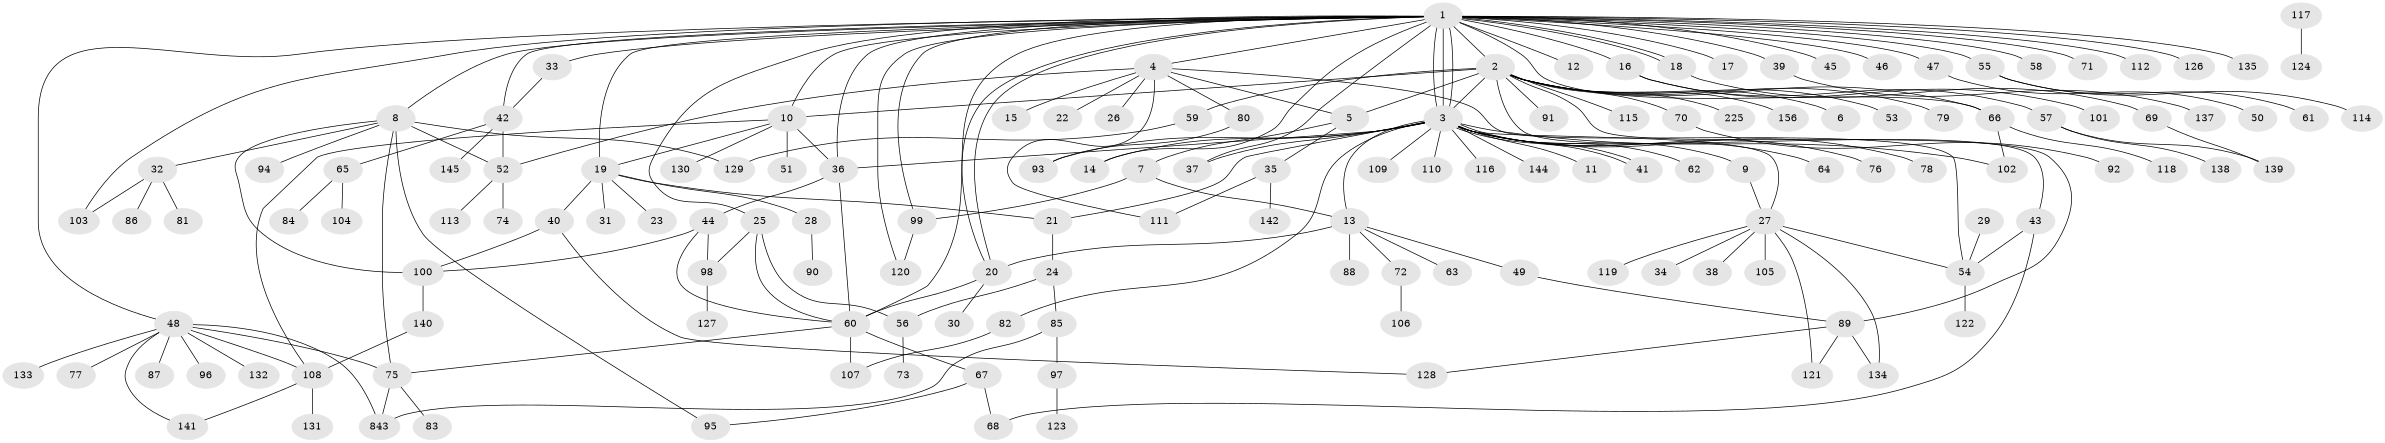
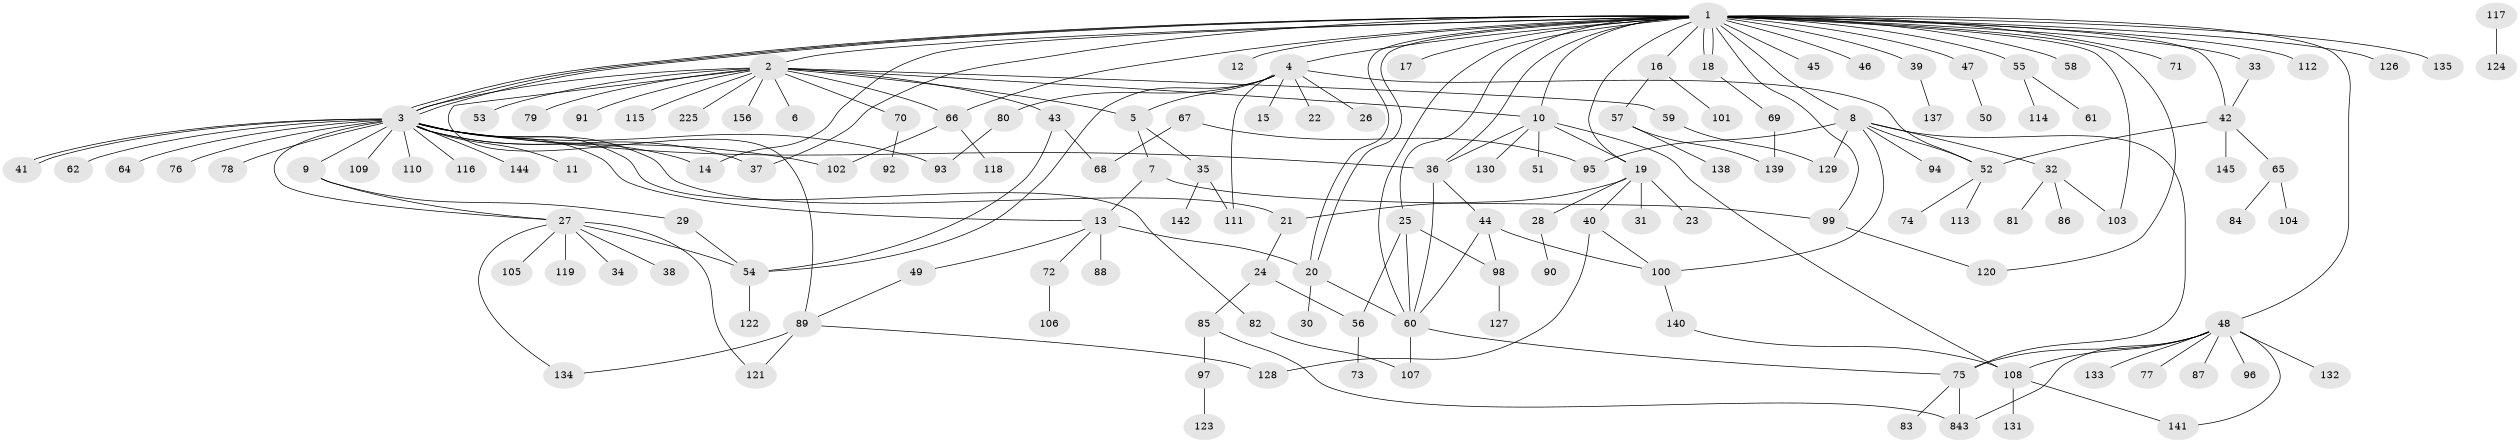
edge "9" -- "29": added
node "63": removed
edge "60" -- "67": removed
